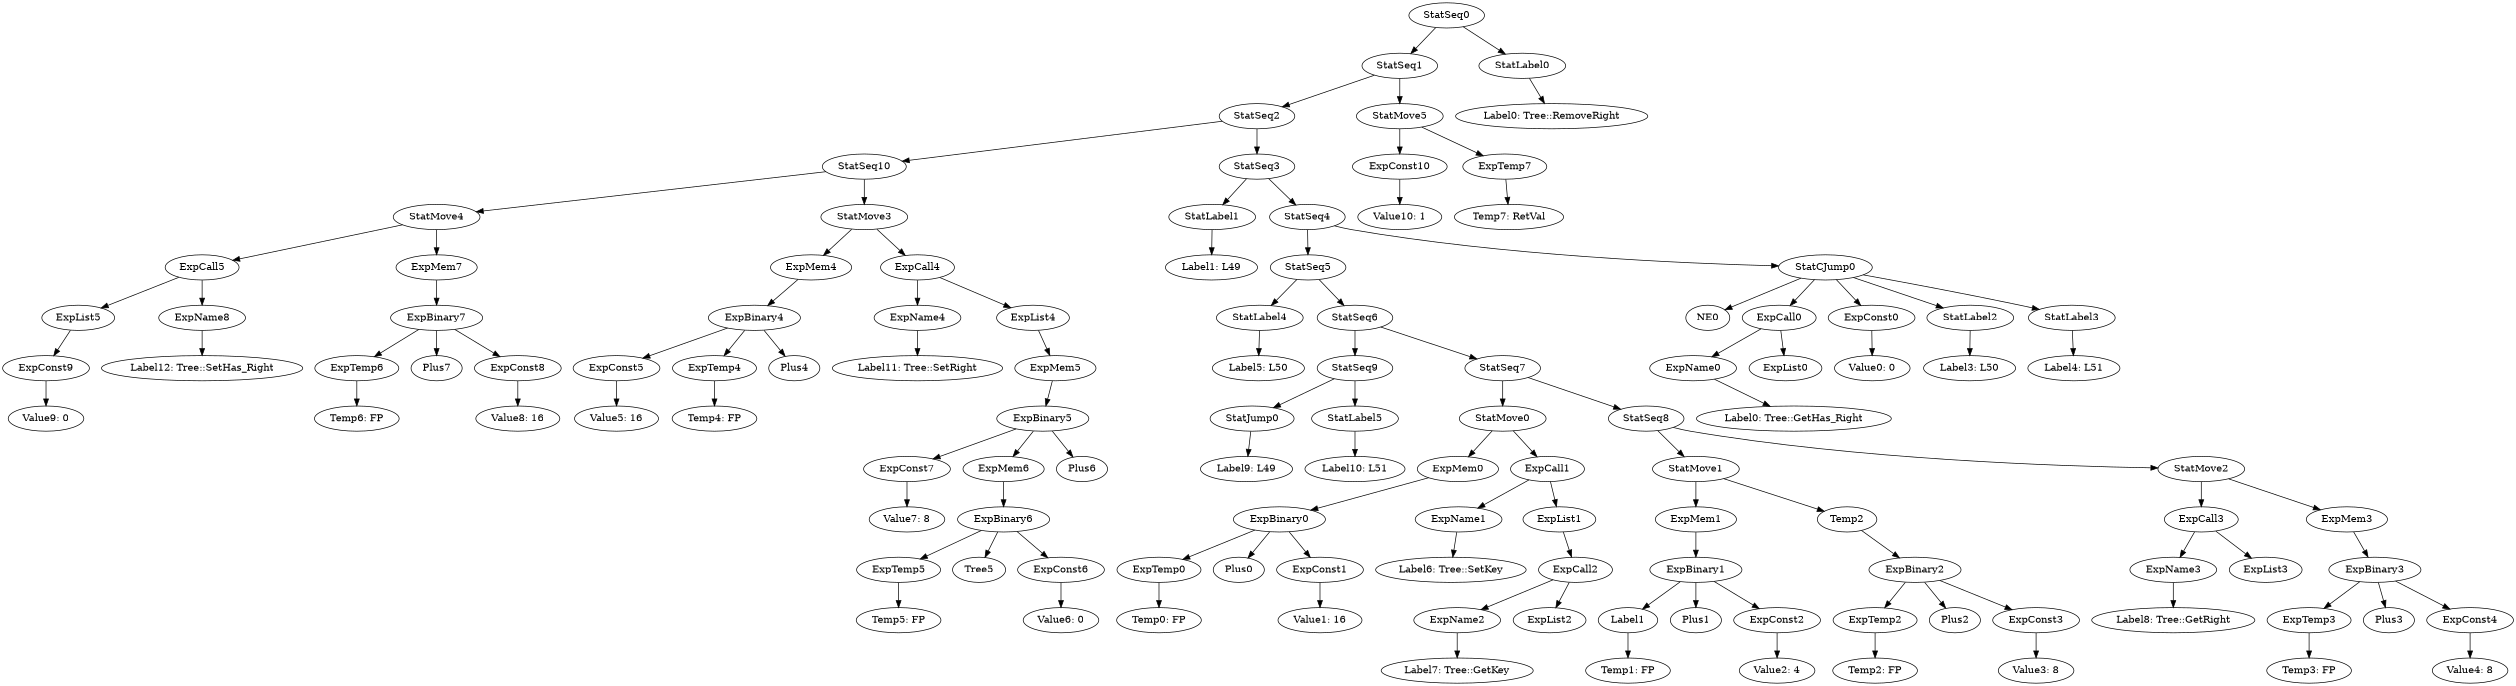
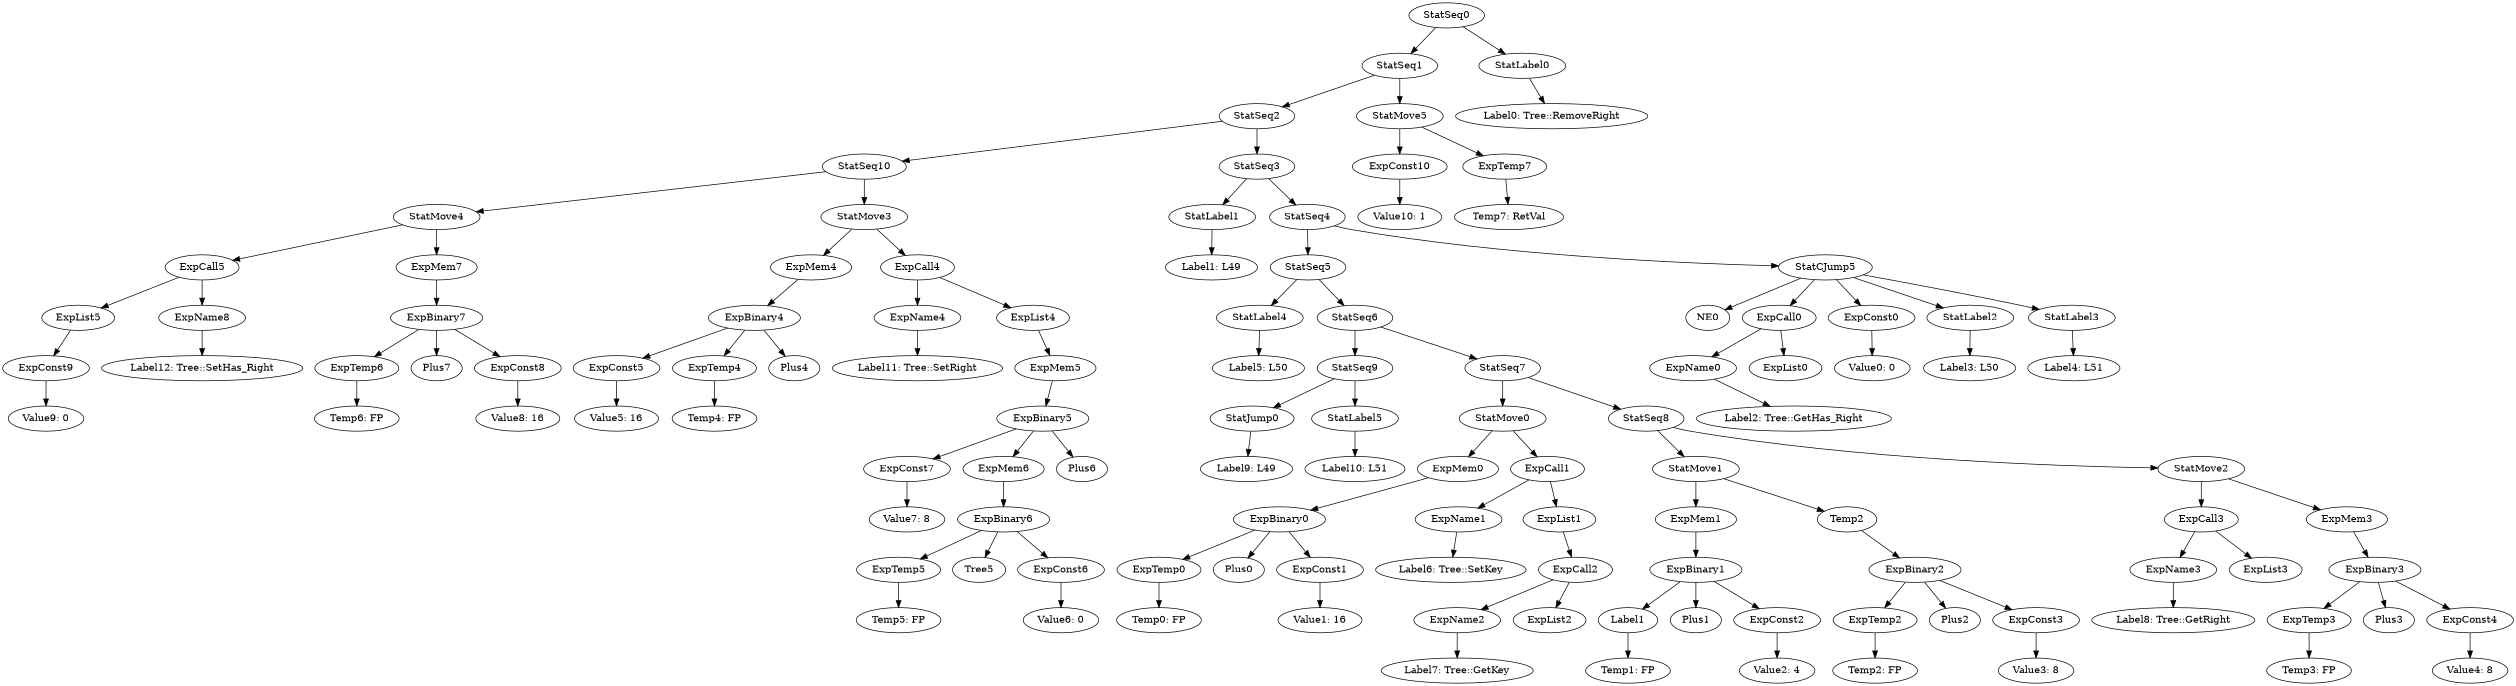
node "StatCJump0": label "StatCJump0" -> "StatCJump5"
node "Label0: Tree::GetHas_Right": label "Label0: Tree::GetHas_Right" -> "Label2: Tree::GetHas_Right"
